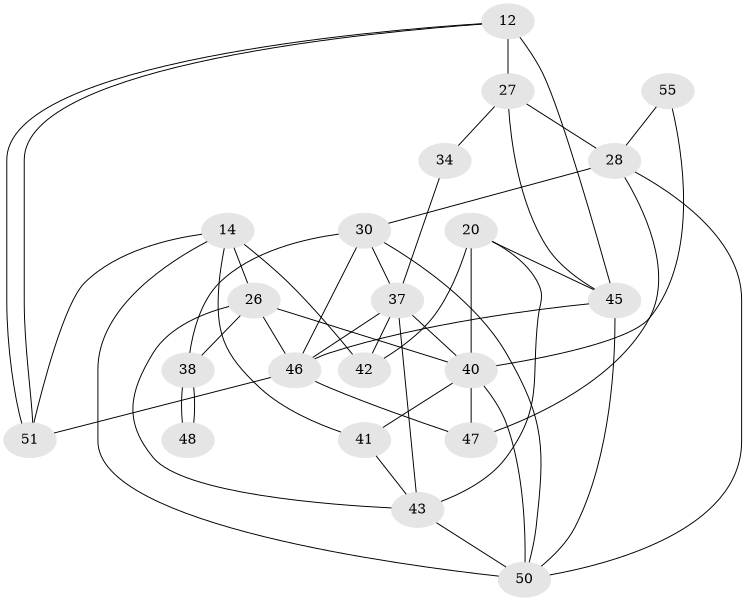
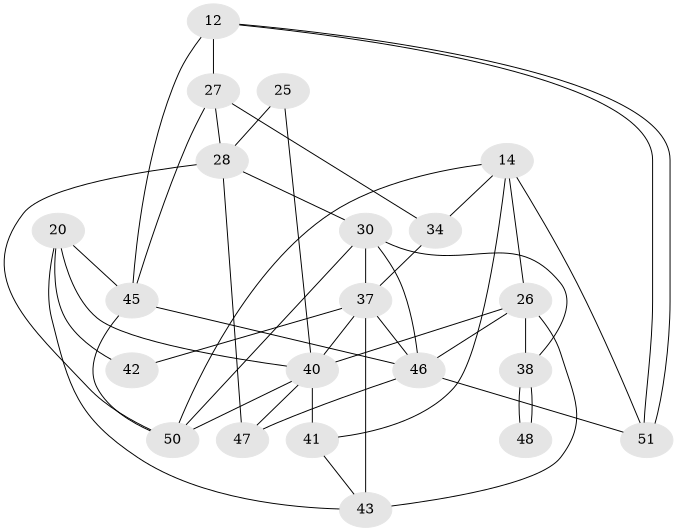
node "55": label "55" -> "25"
edge "14" -- "42": now "14" -- "34"
edge "43" -- "50": removed
